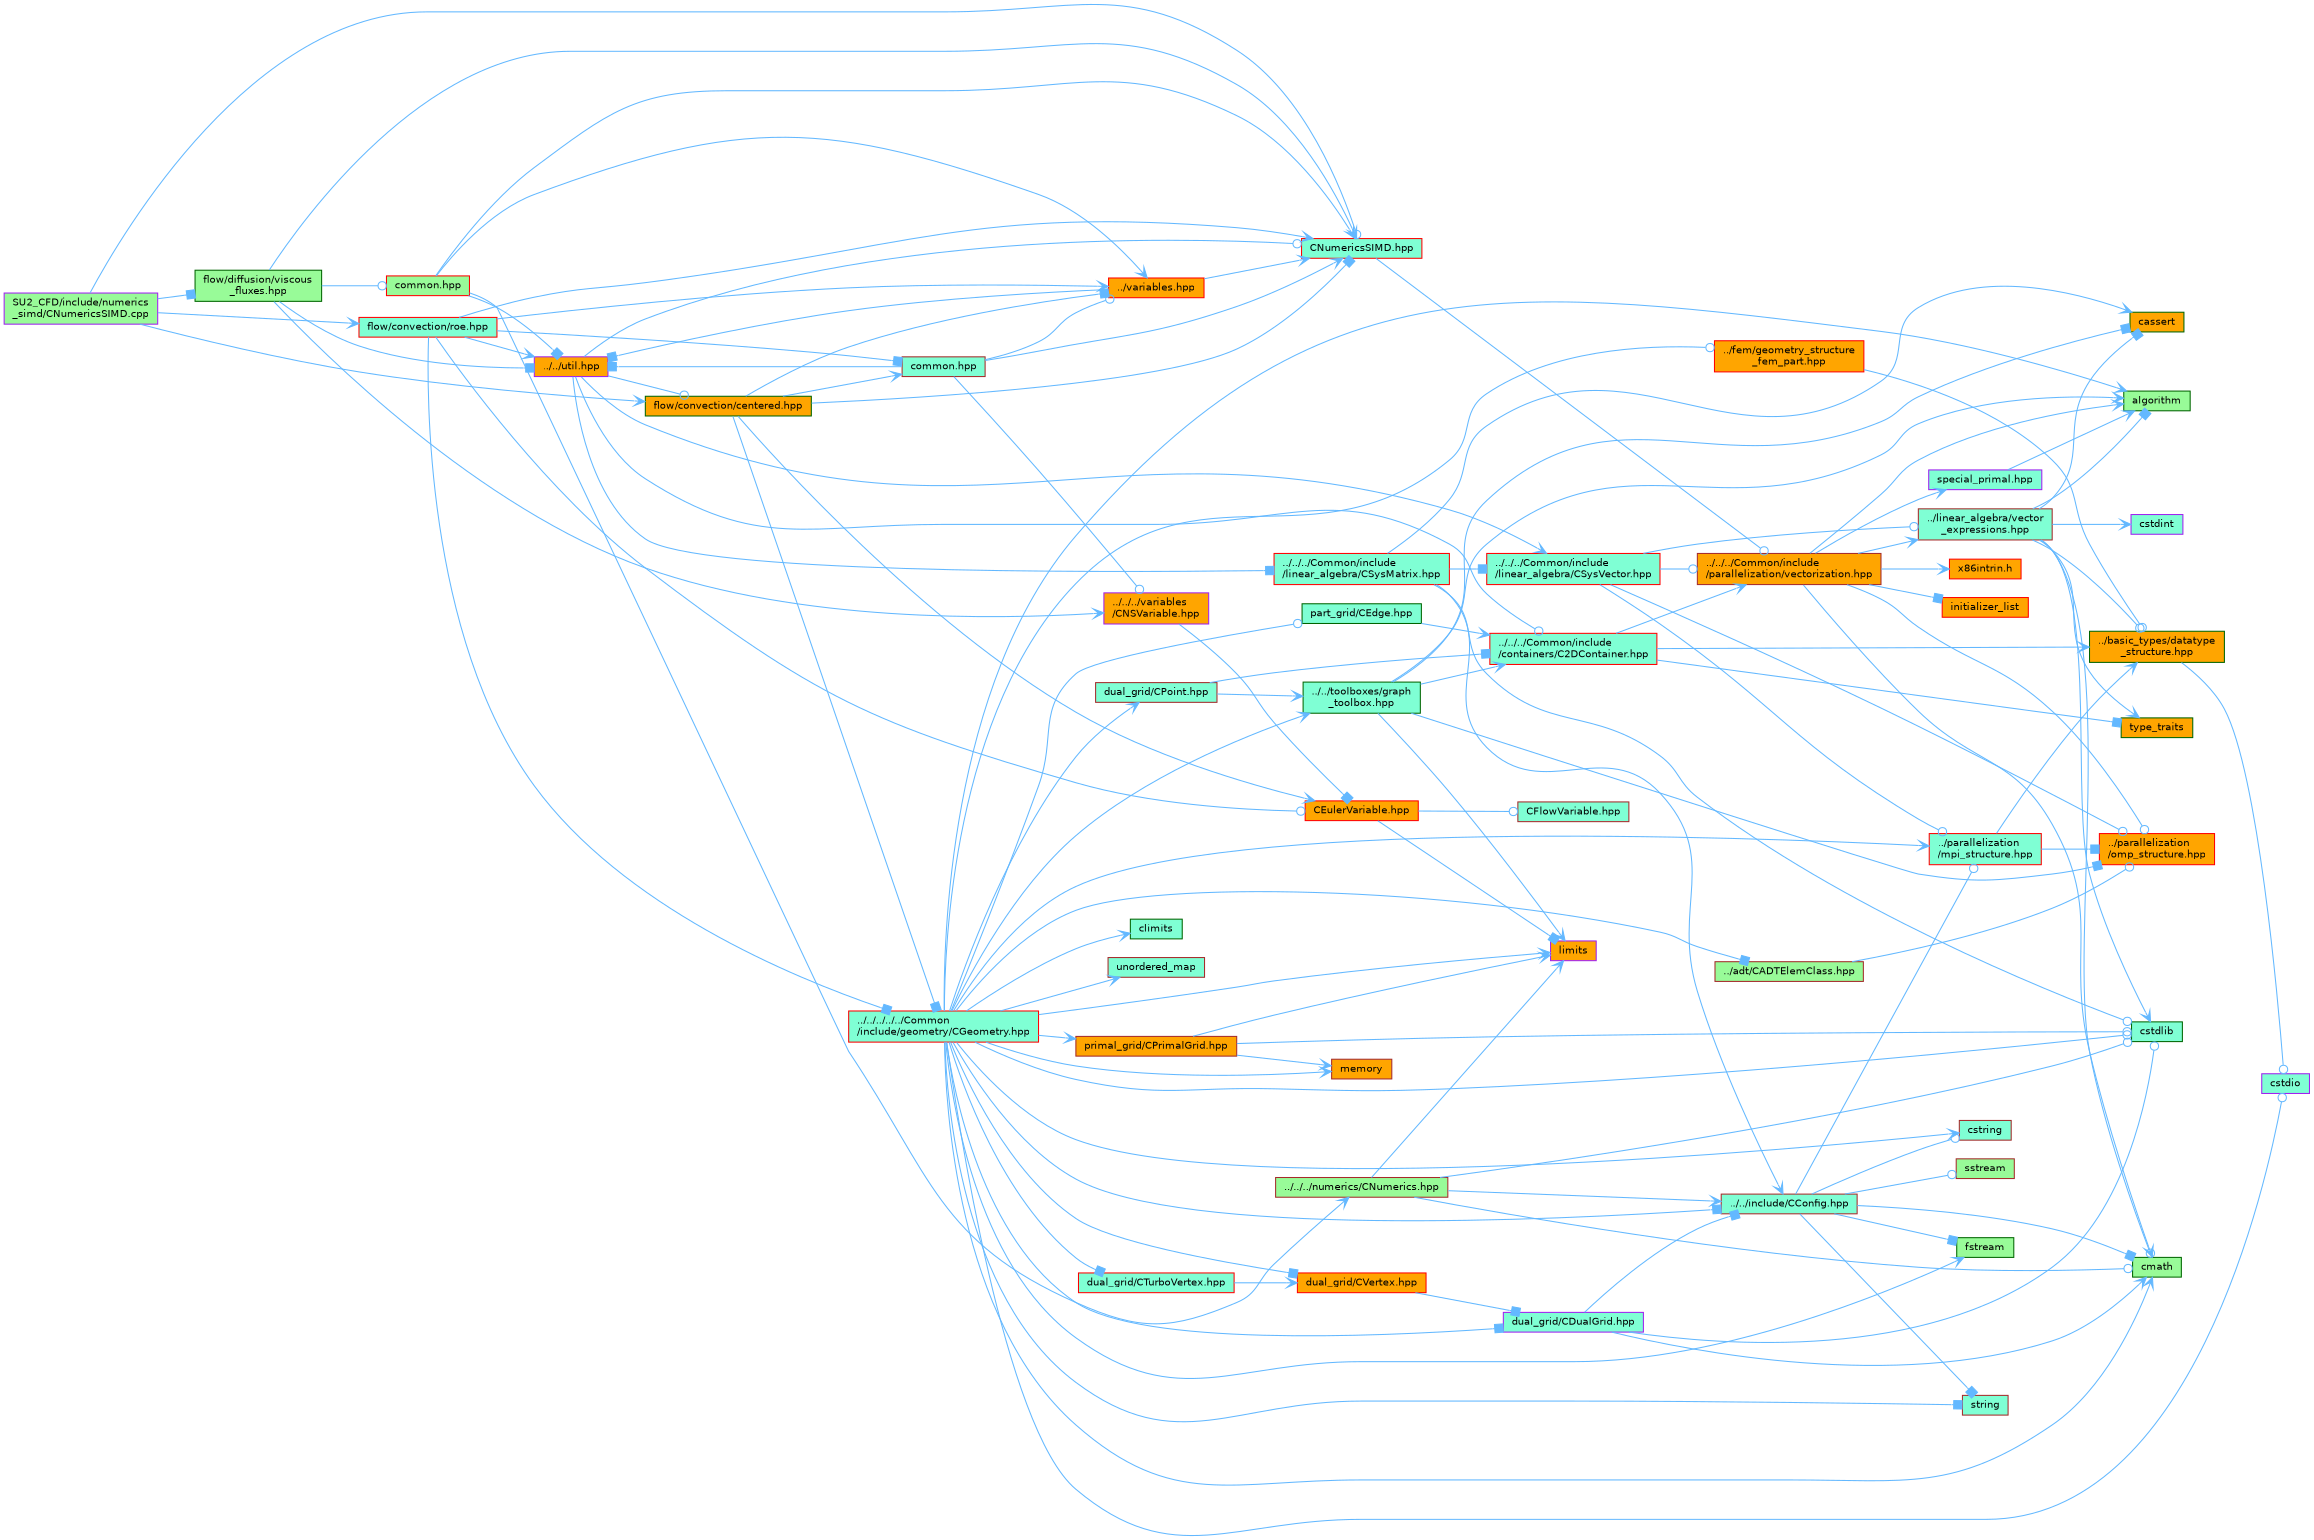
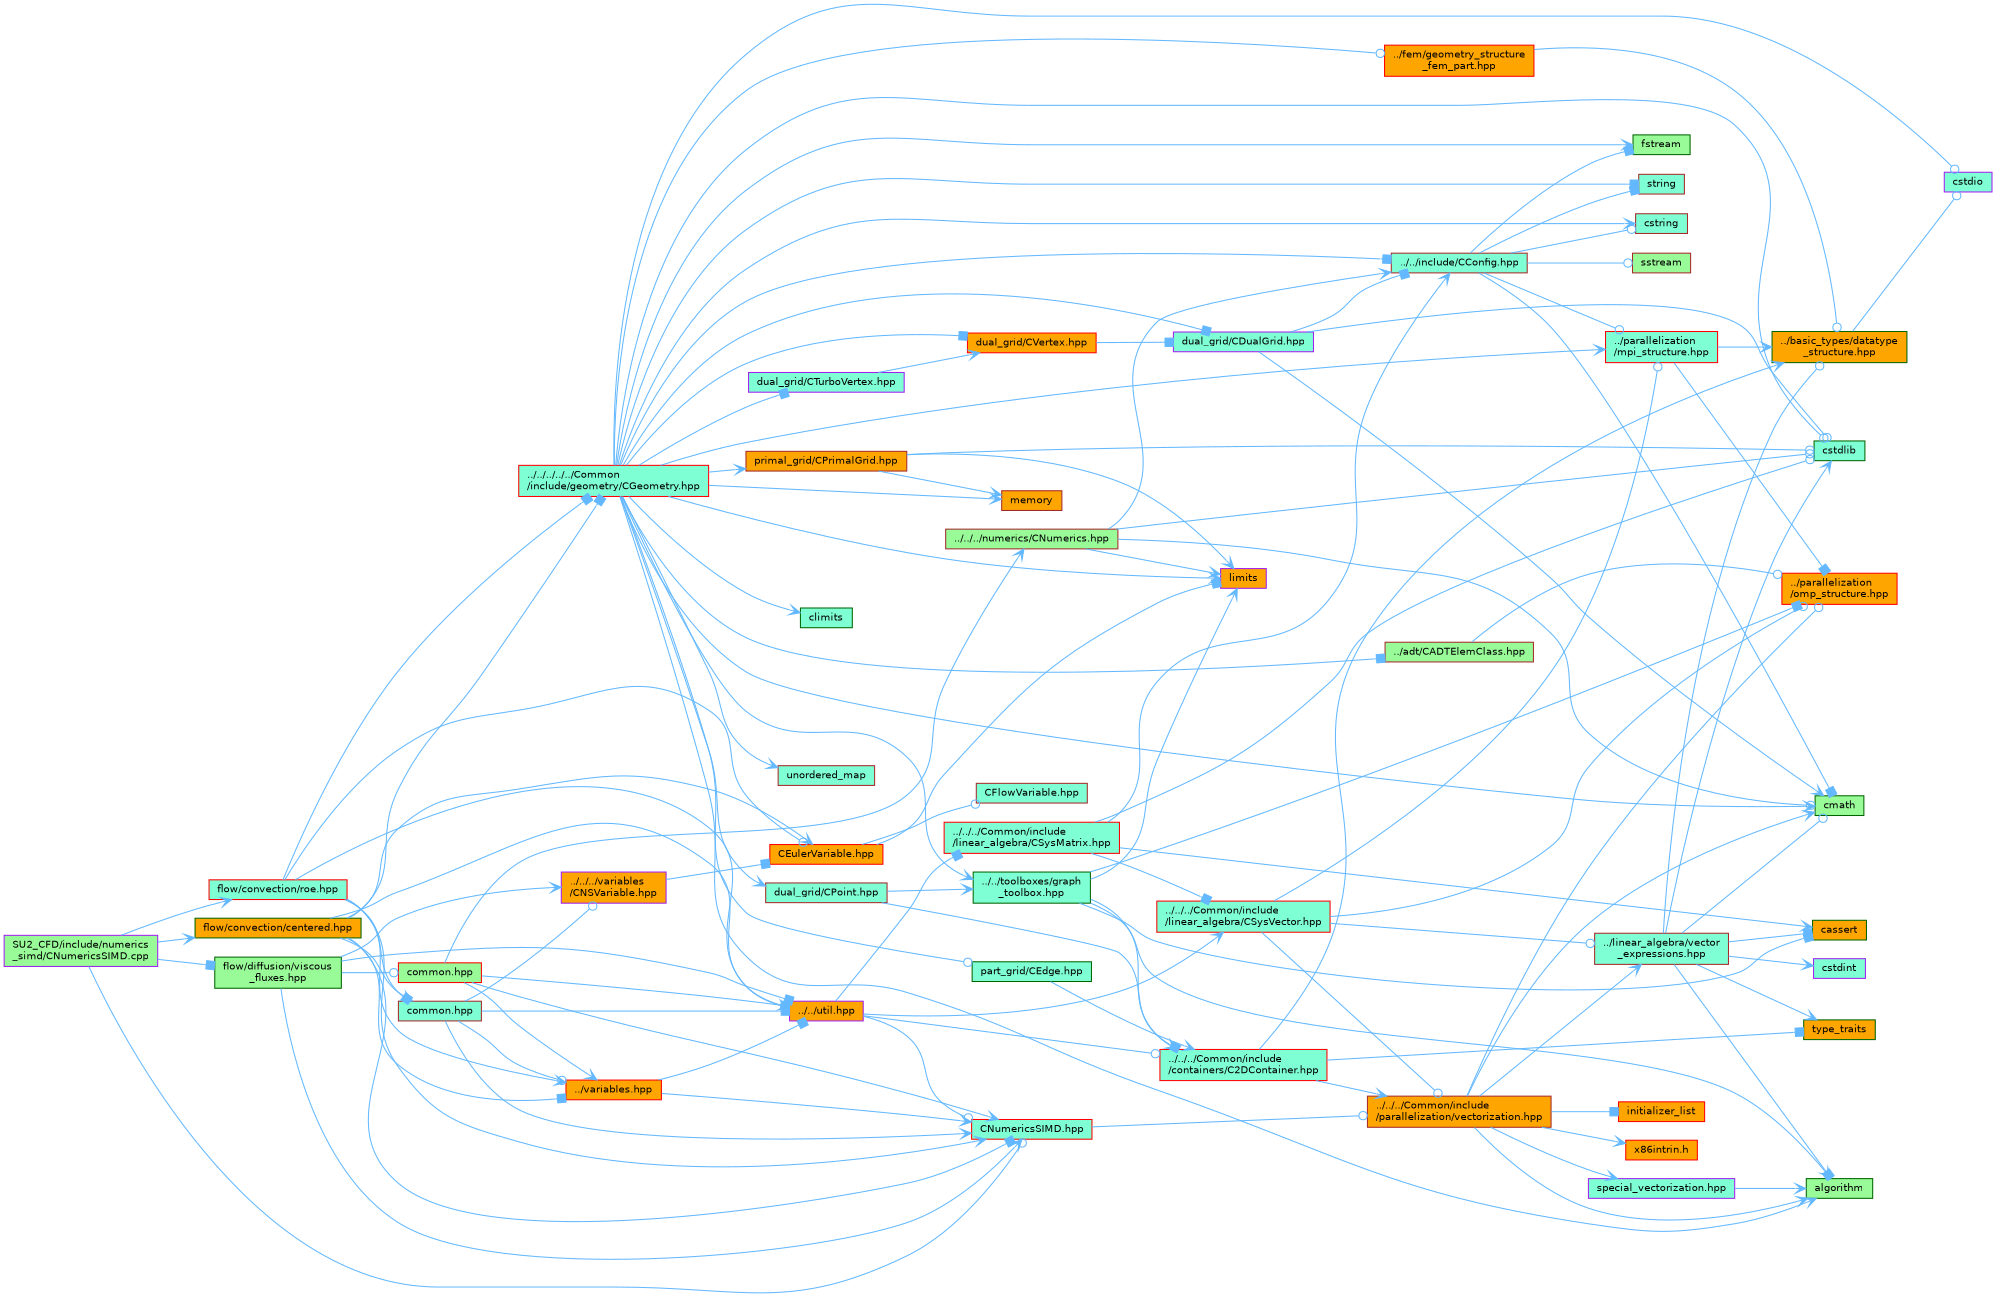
edge "../../util.hpp" -> "flow/convection/centered.hpp": reversed
node "special_primal.hpp": label "special_primal.hpp" -> "special_vectorization.hpp"
node "dual_grid/CTurboVertex.hpp": color red -> purple
